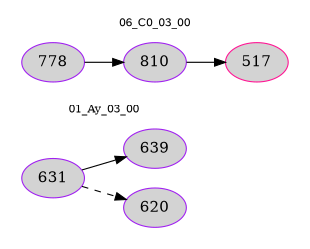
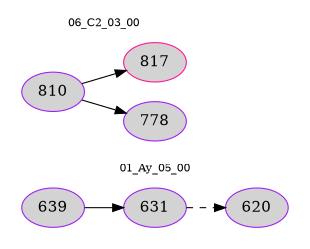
cluster "06_C0_03_00": label "06_C0_03_00" -> "06_C2_03_00"
edge "778" -> "810": reversed
node "517": label "517" -> "817"
cluster "01_Ay_03_00": label "01_Ay_03_00" -> "01_Ay_05_00"
edge "631" -> "639": reversed
